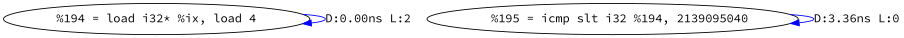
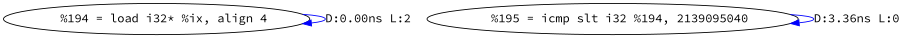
node "%194 = load i32* %ix, load 4": label "%194 = load i32* %ix, load 4" -> "%194 = load i32* %ix, align 4"
